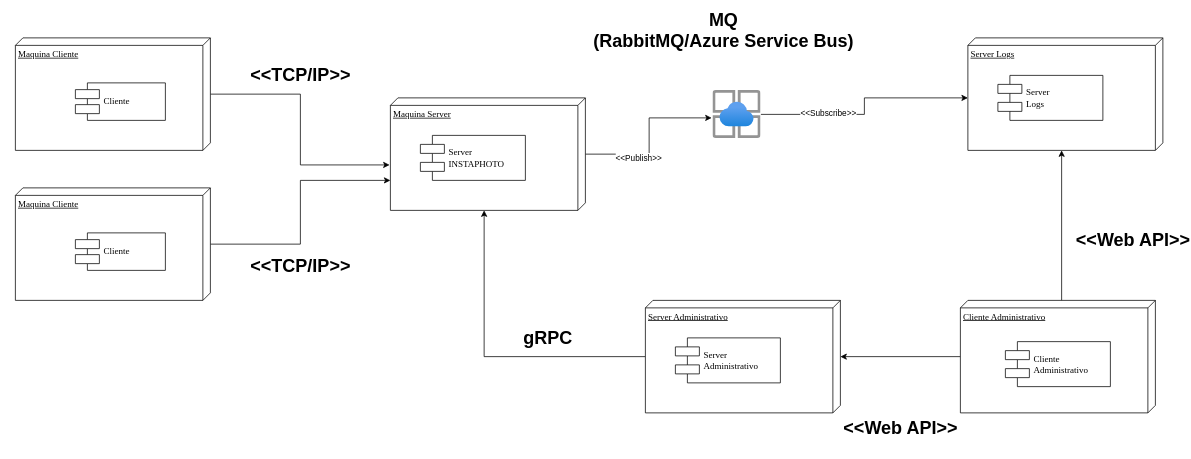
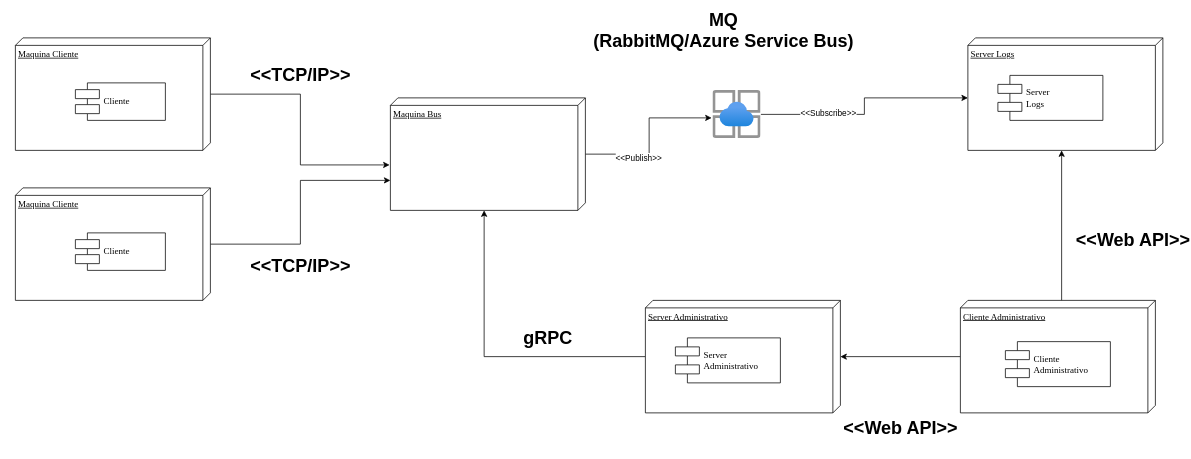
node "Maquina Server": label "Maquina Server" -> "Maquina Bus"
node "Server INSTAPHOTO": removed
